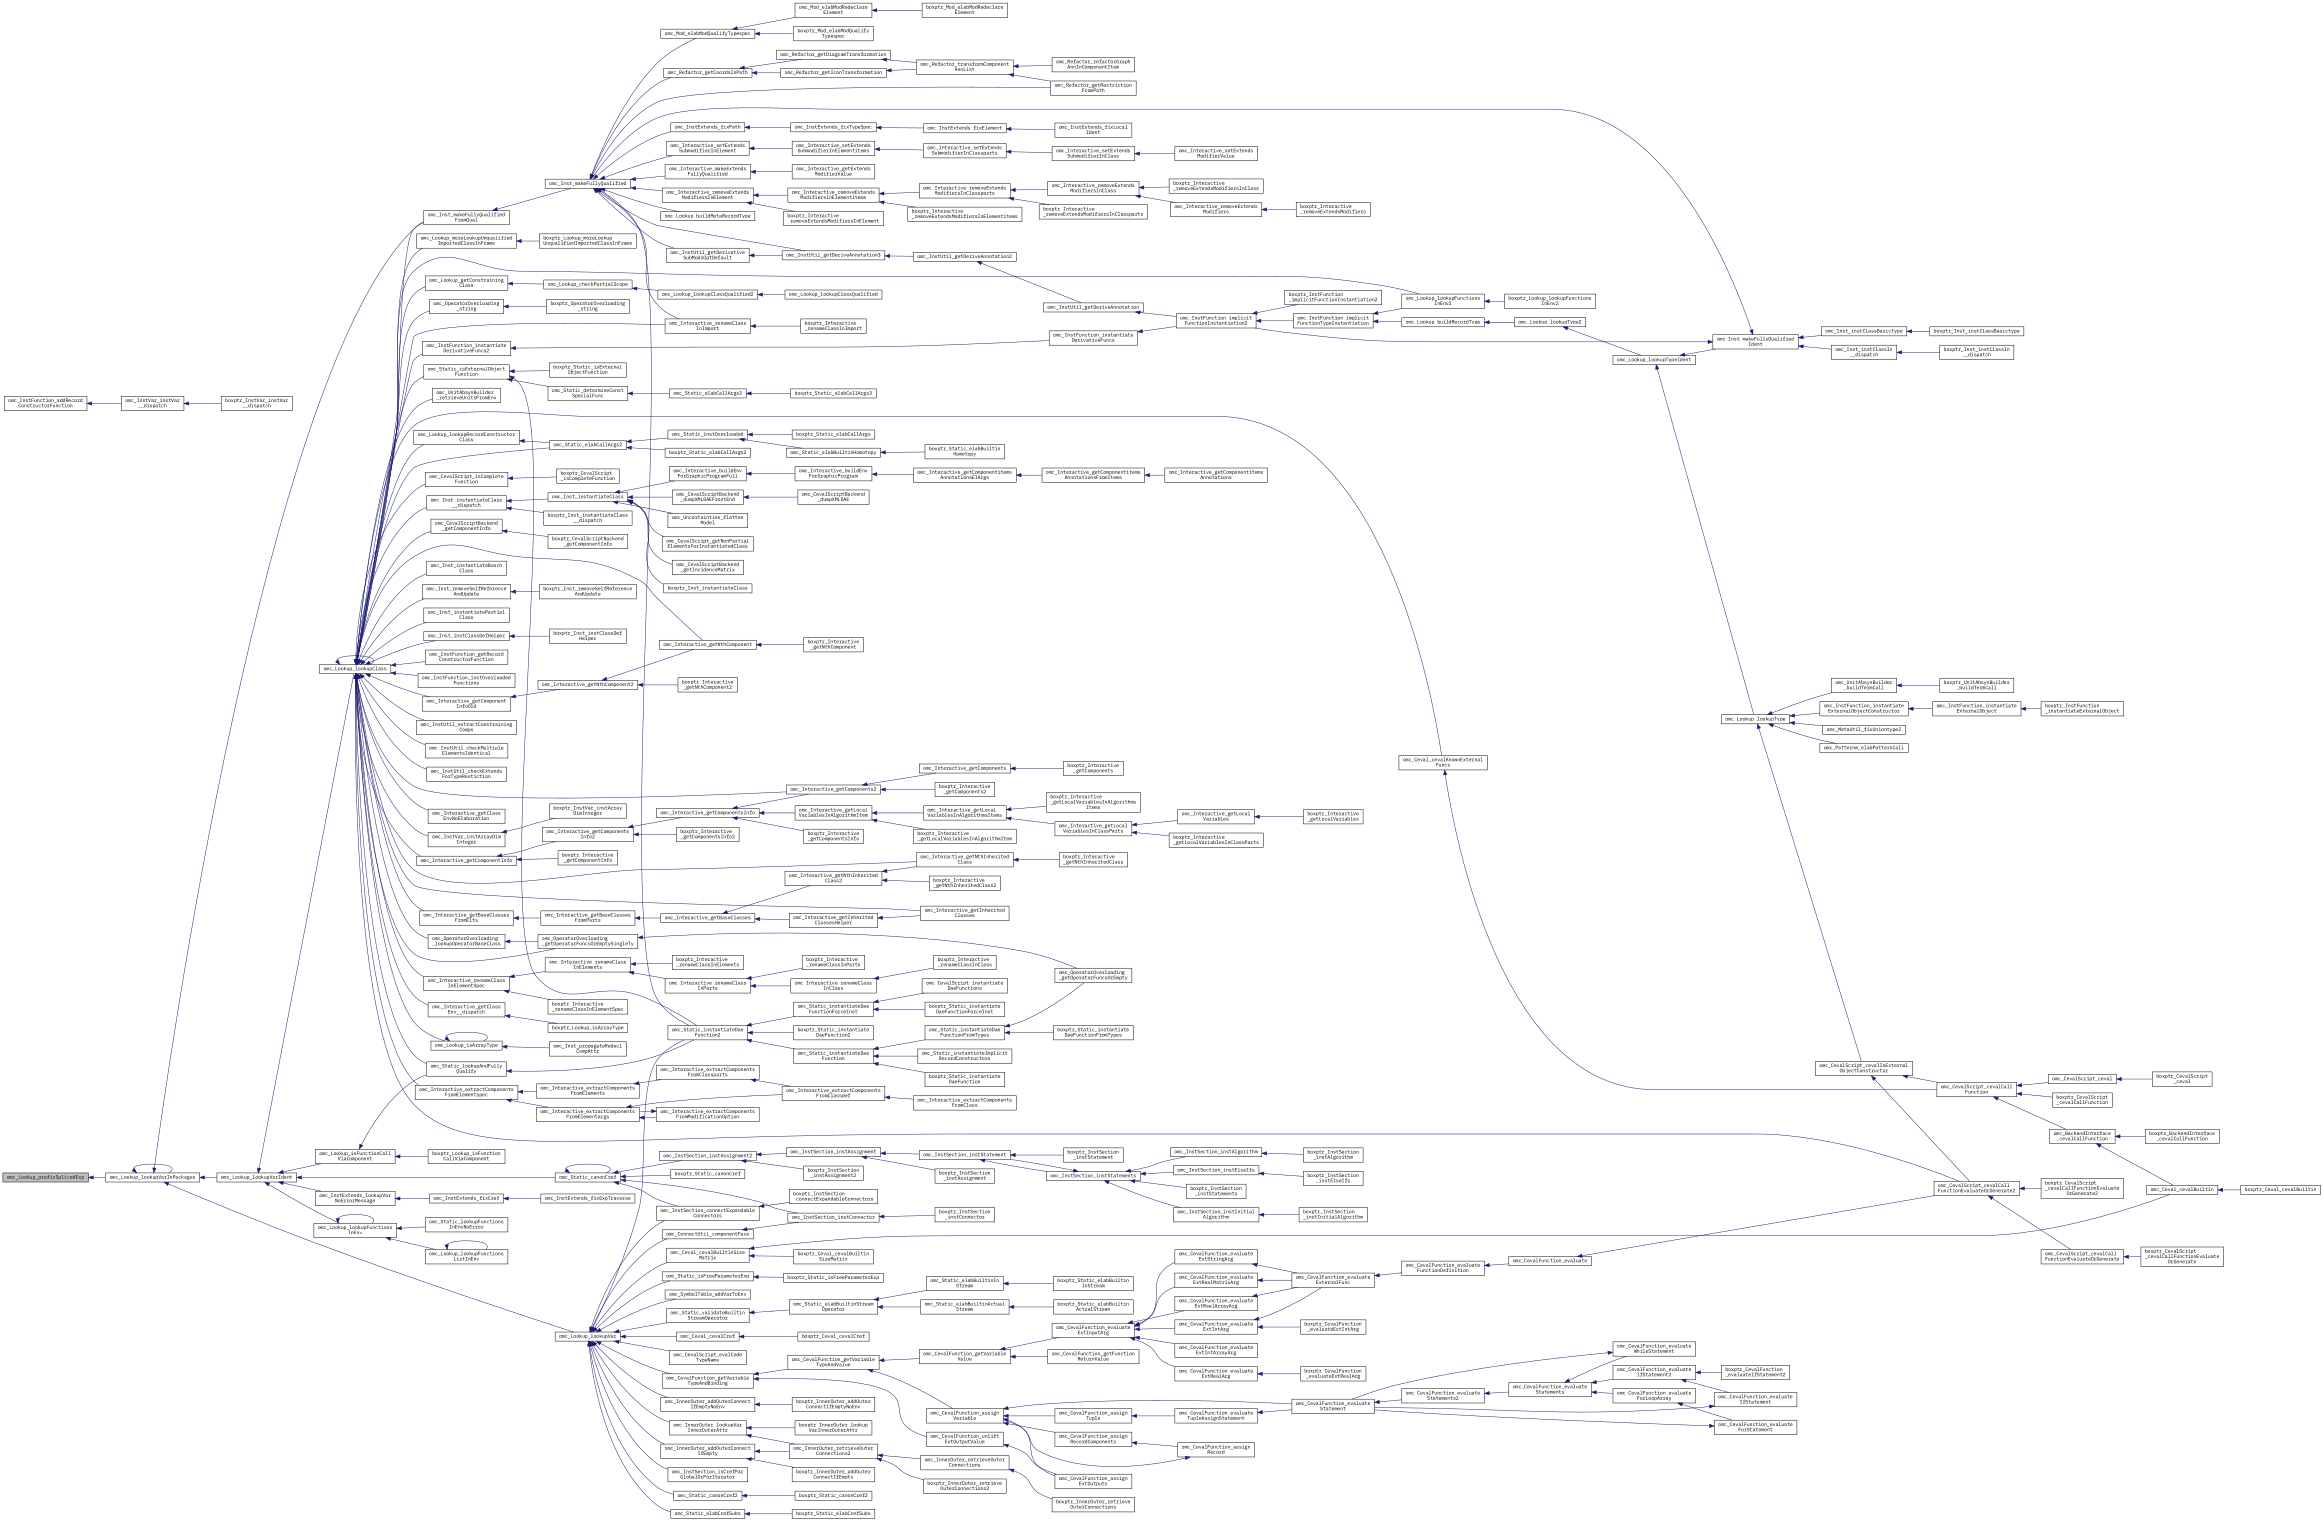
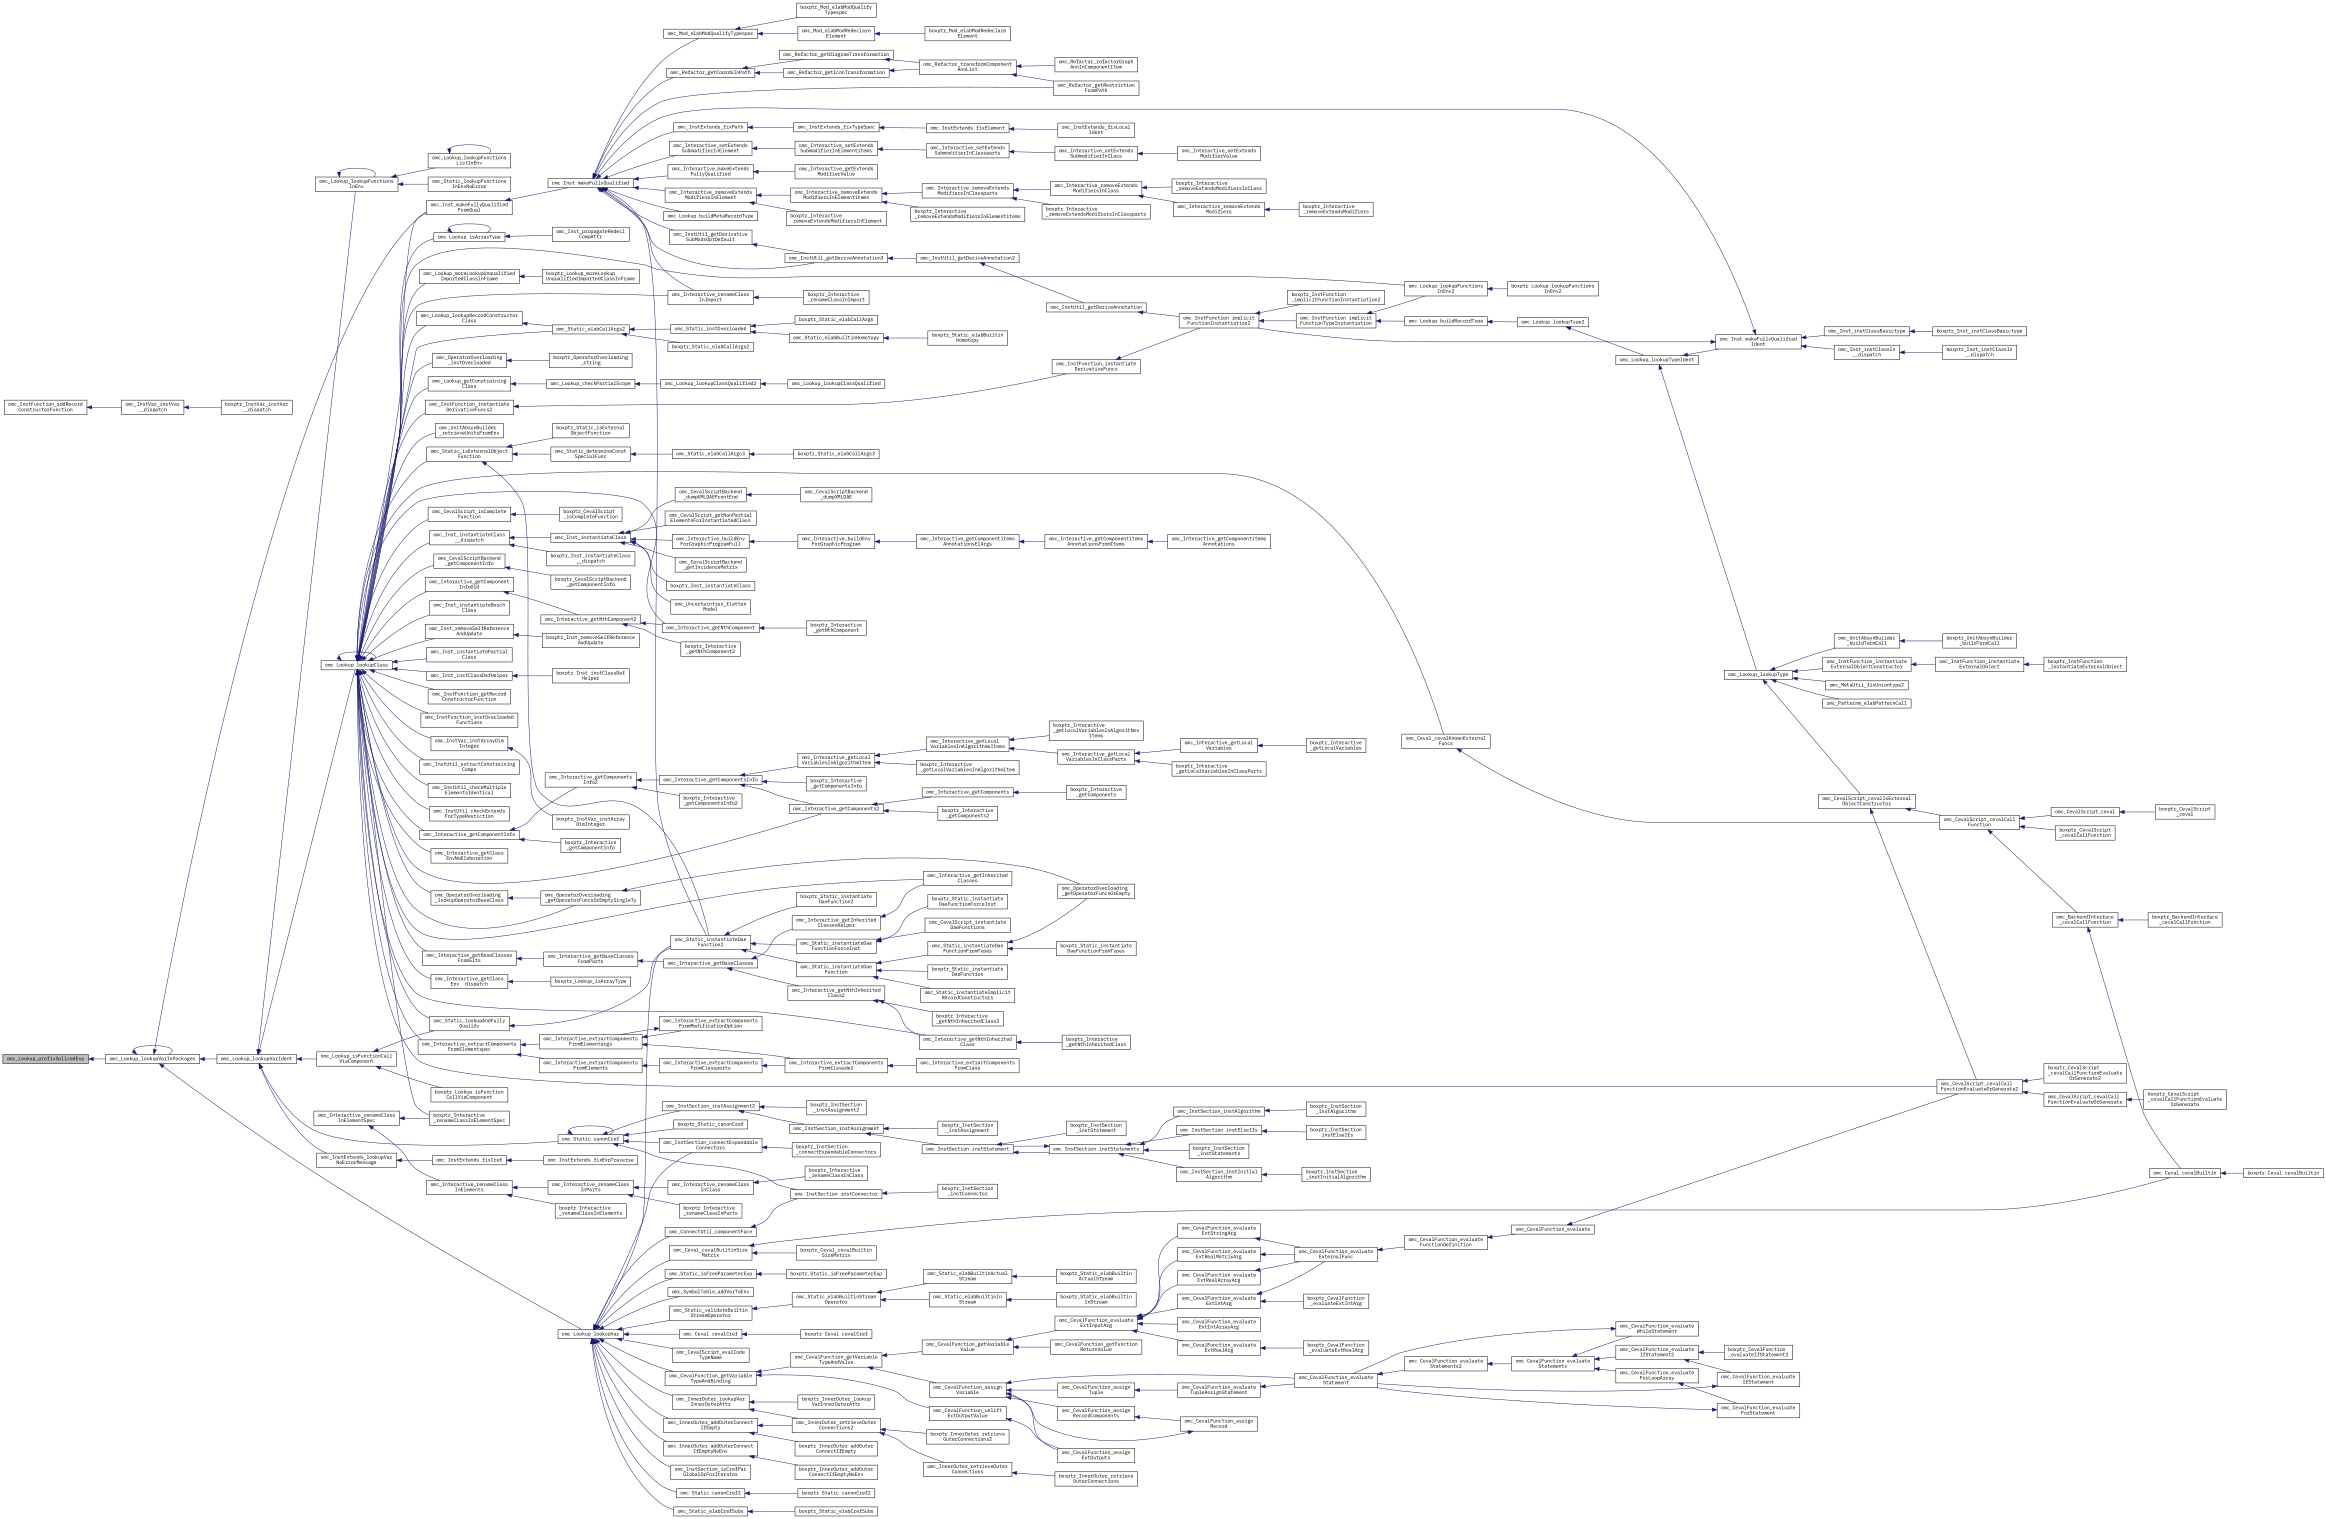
node "omc_OperatorOverloading _string": label "omc_OperatorOverloading _string" -> "omc_OperatorOverloading _instOverloaded"
edge "omc_Interactive_renameClass InElementSpec" -> "omc_Lookup_lookupClass": now "boxptr_Interactive _renameClassInElementSpec" -> "omc_Lookup_lookupClass"
